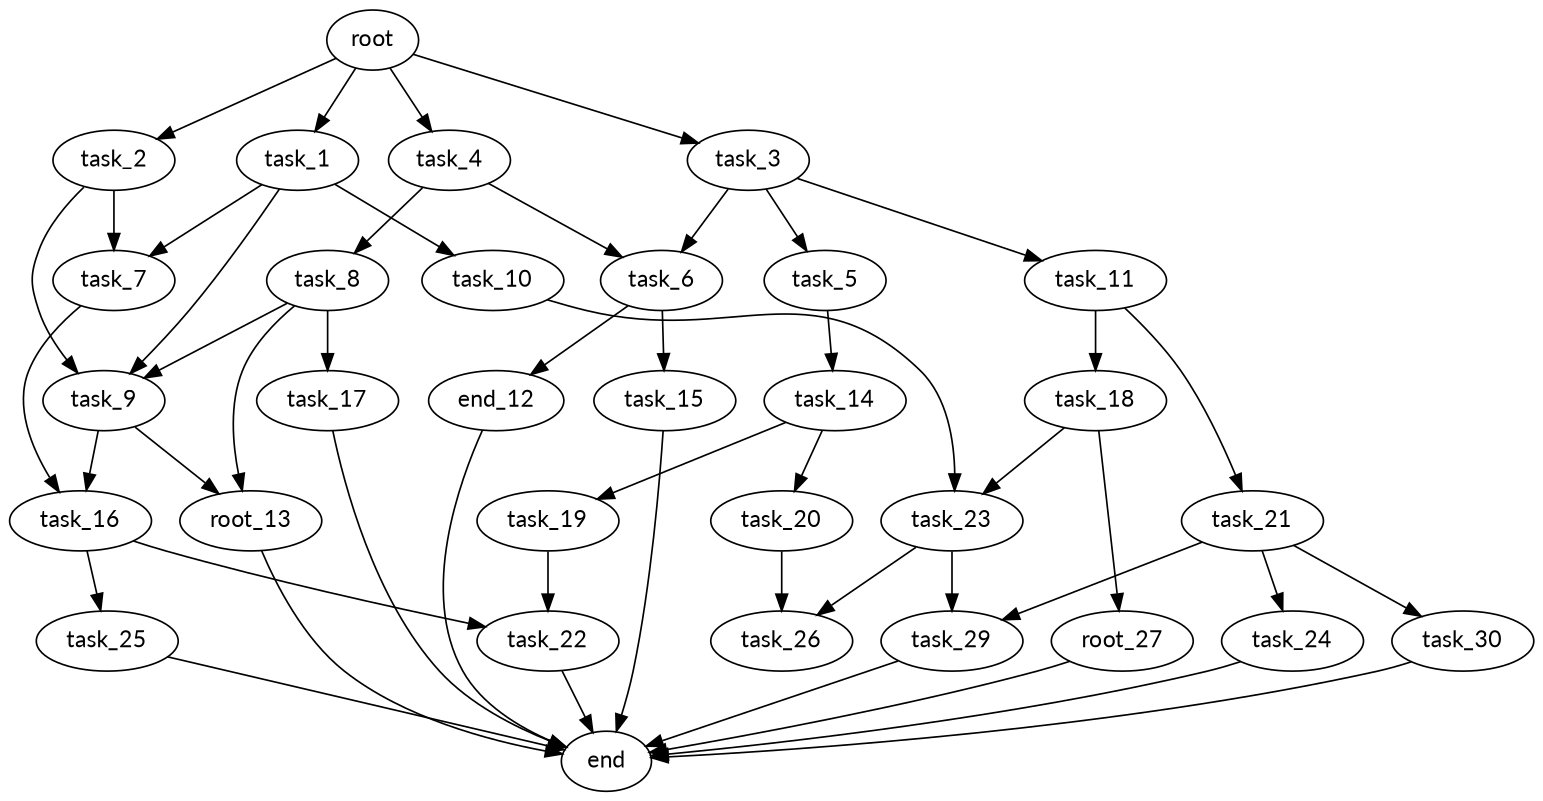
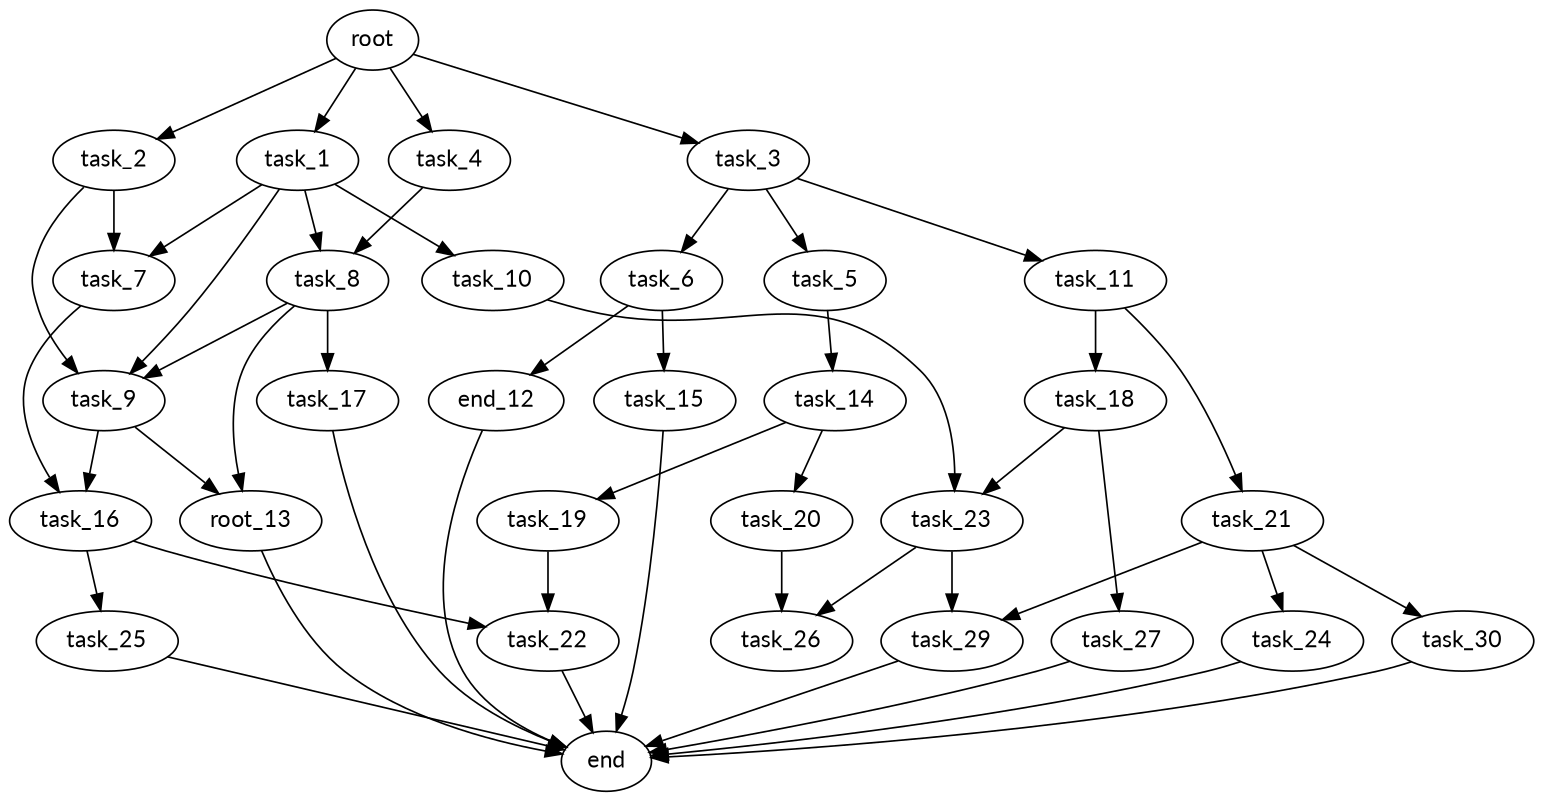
edge "task_1" -> "task_8": added
edge "task_4" -> "task_6": removed
node "root_27": label "root_27" -> "task_27"
